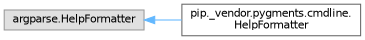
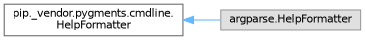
edge "pip._vendor.pygments.cmdline. HelpFormatter" -> "argparse.HelpFormatter": reversed
